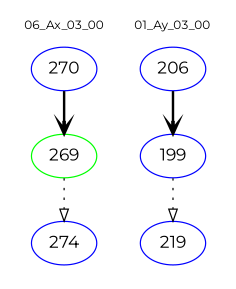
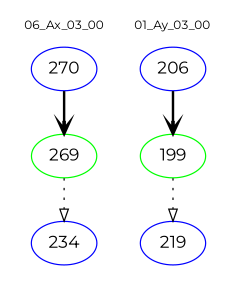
node "199": color blue -> green
node "274": label "274" -> "234"
